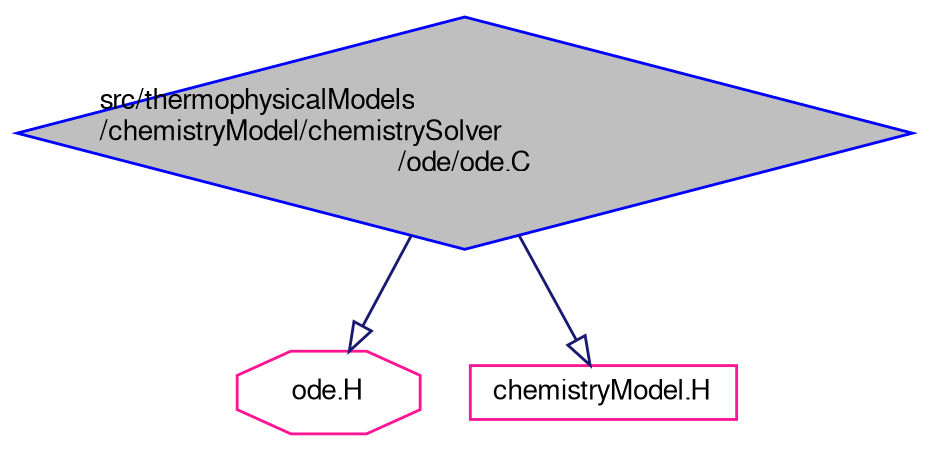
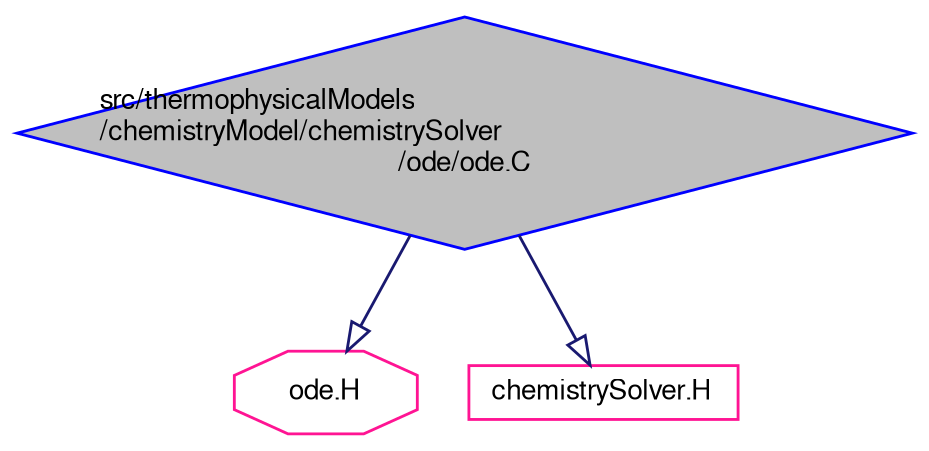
node "chemistryModel.H": label "chemistryModel.H" -> "chemistrySolver.H"
